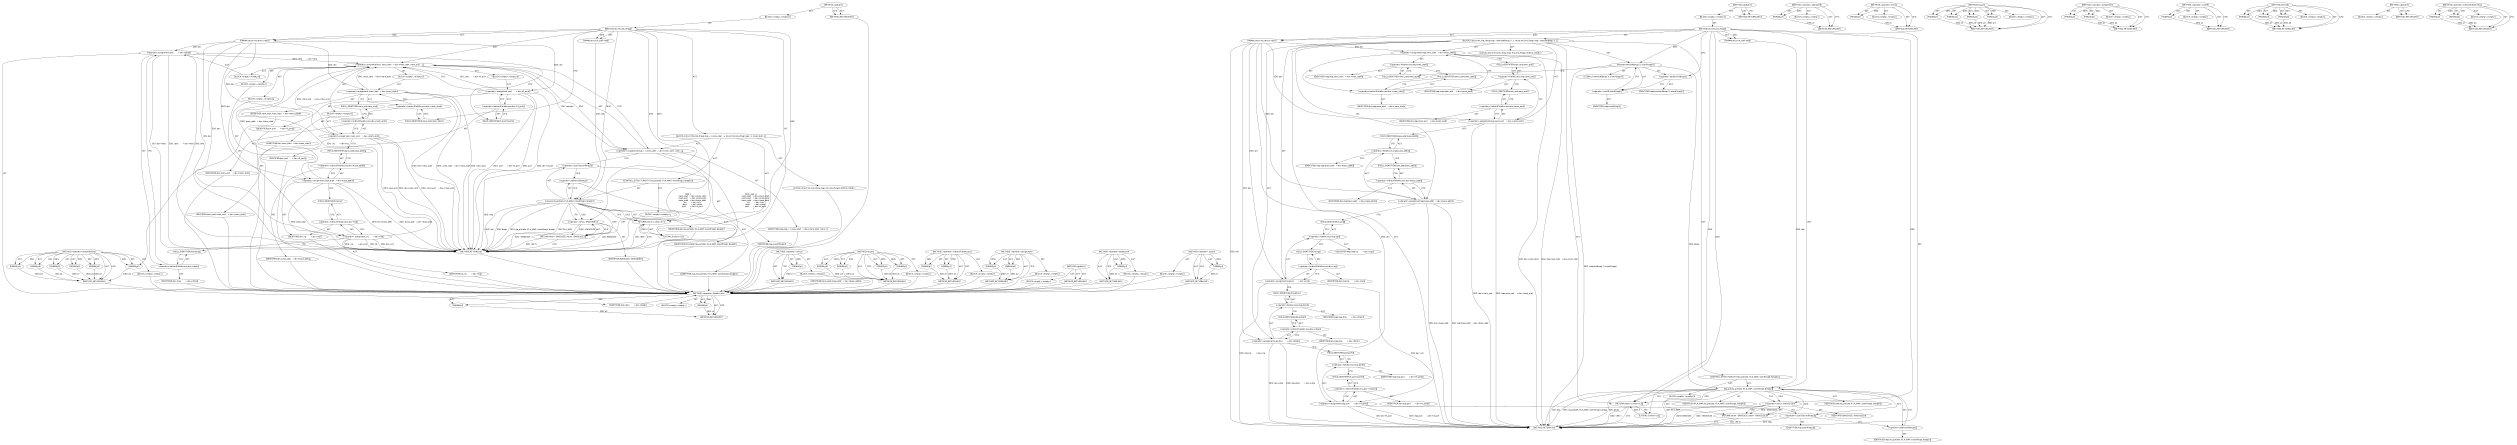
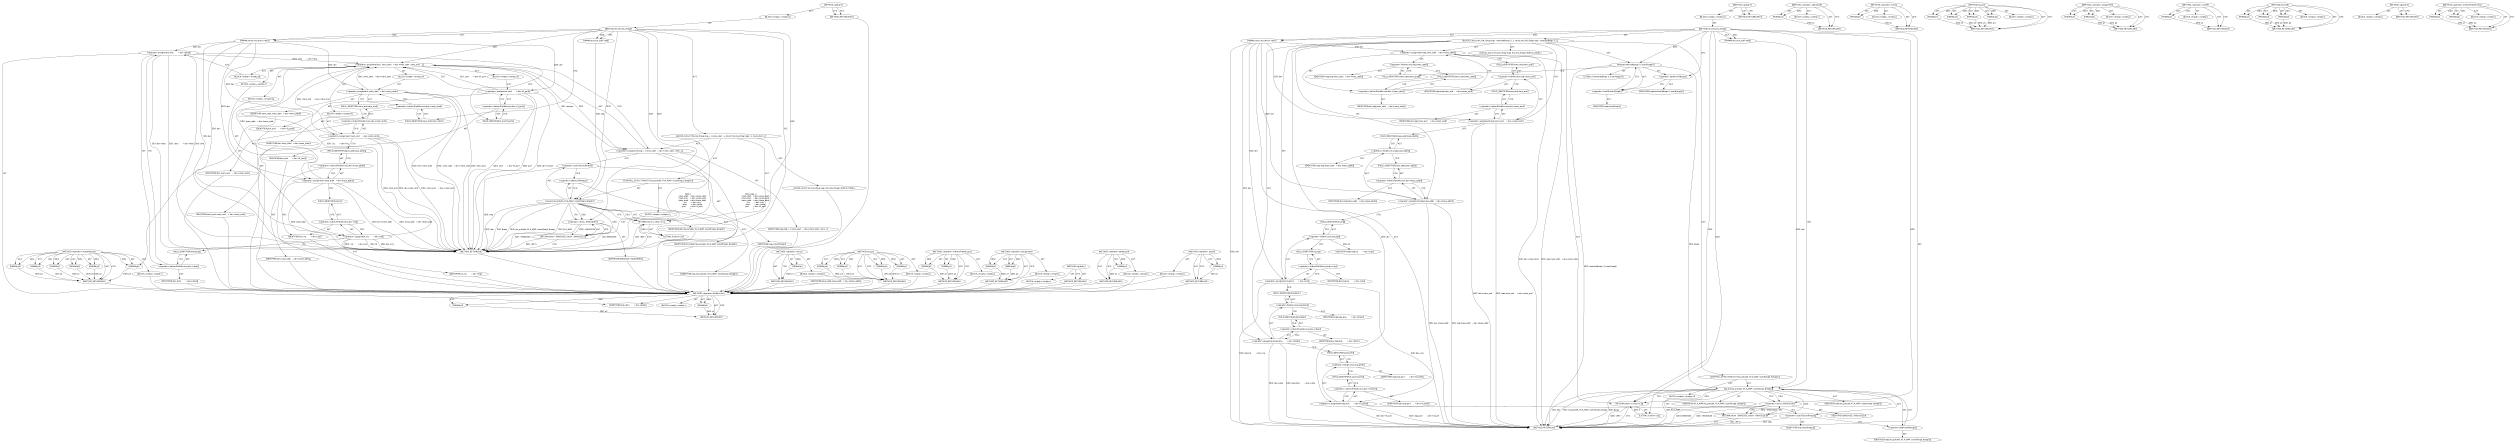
edge "(<operator>.fieldAccess,map.irq)" -> "(IDENTIFIER,map,map.irq         = dev->irq)": label "AST: " -> "DDG: p2"
edge "(IDENTIFIER,dma,.dma         = dev->dma)" -> "(METHOD,<operator>.fieldAccess)": reversed
